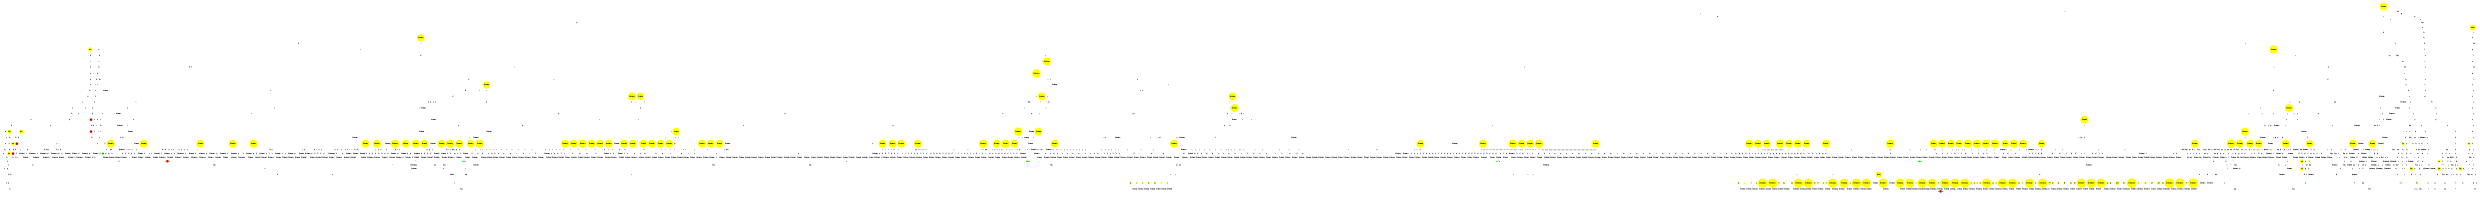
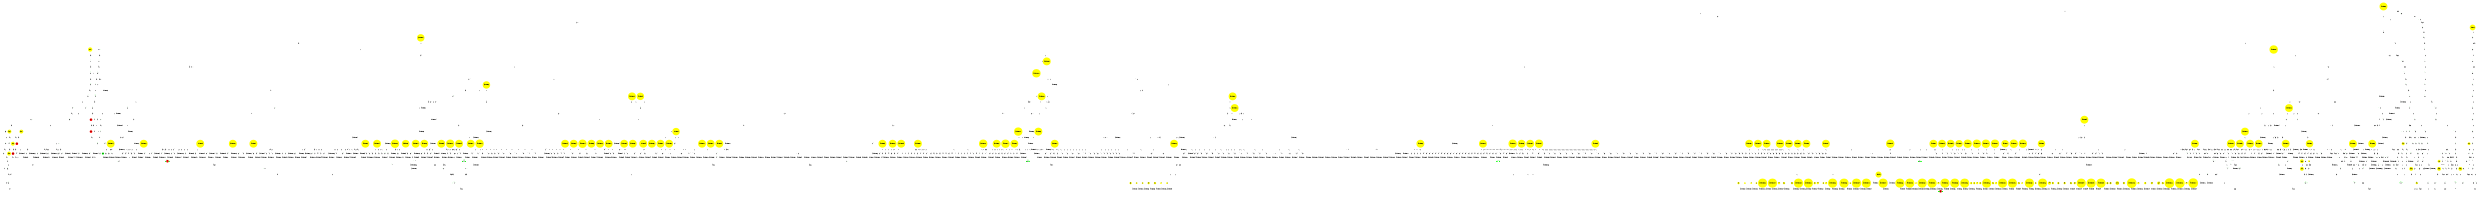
edge "742" -> "698": now "330" -> "698"
